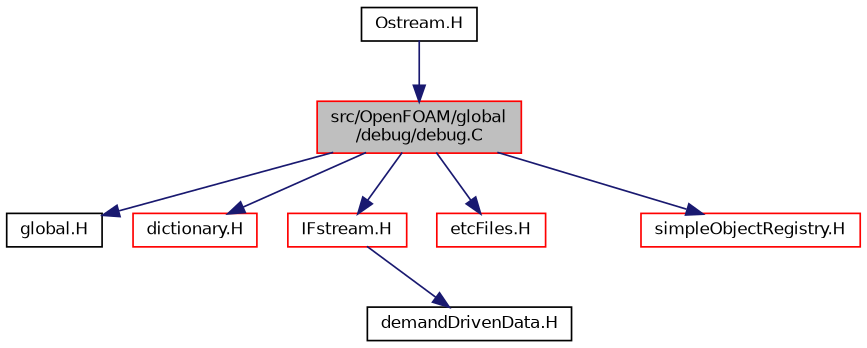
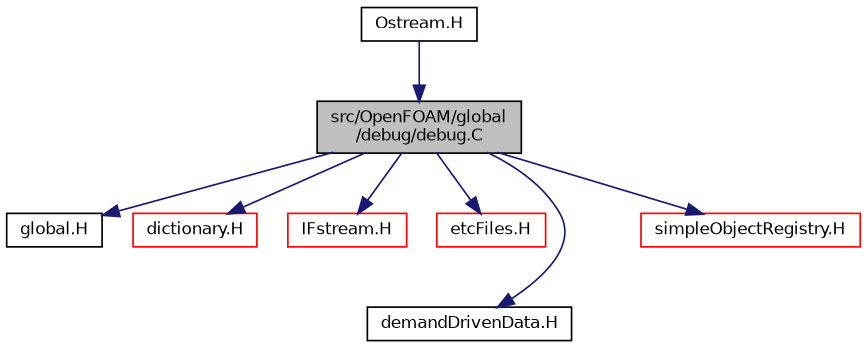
node "src/OpenFOAM/global /debug/debug.C": color red -> black
edge "IFstream.H" -> "demandDrivenData.H": now "src/OpenFOAM/global /debug/debug.C" -> "demandDrivenData.H"
